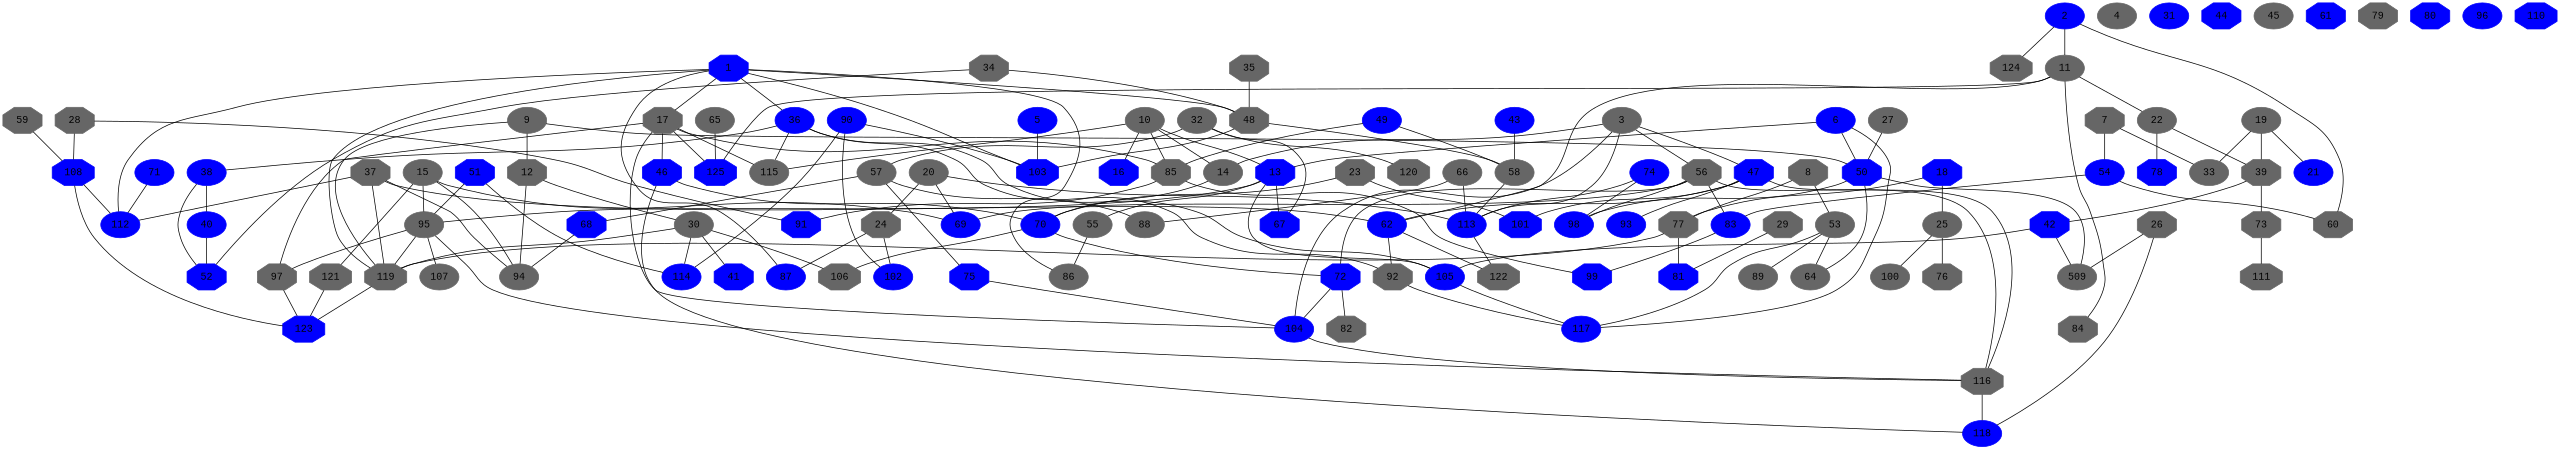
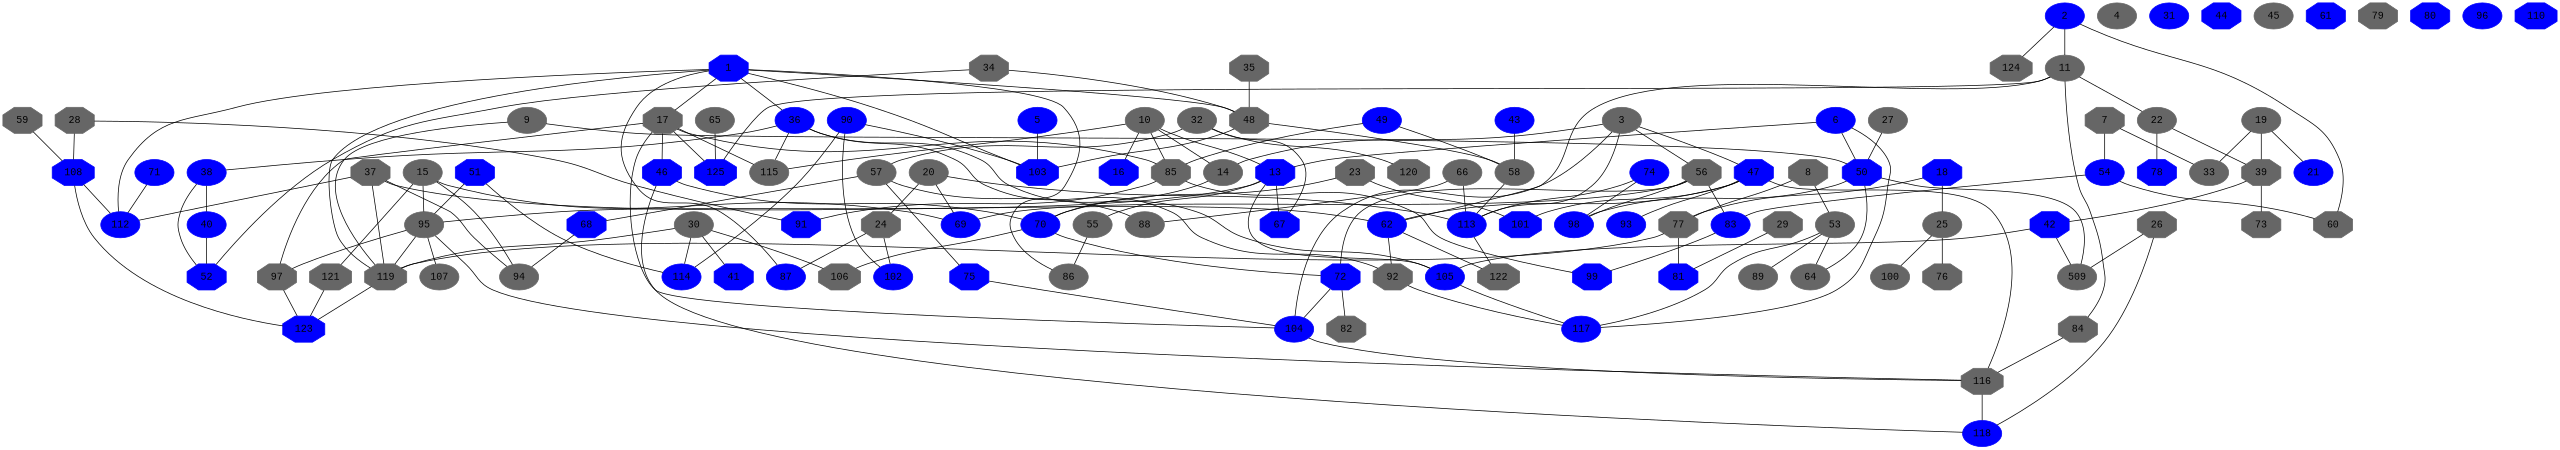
node "12": removed
edge "56" -- "116": now "84" -- "116"
node "111": removed
